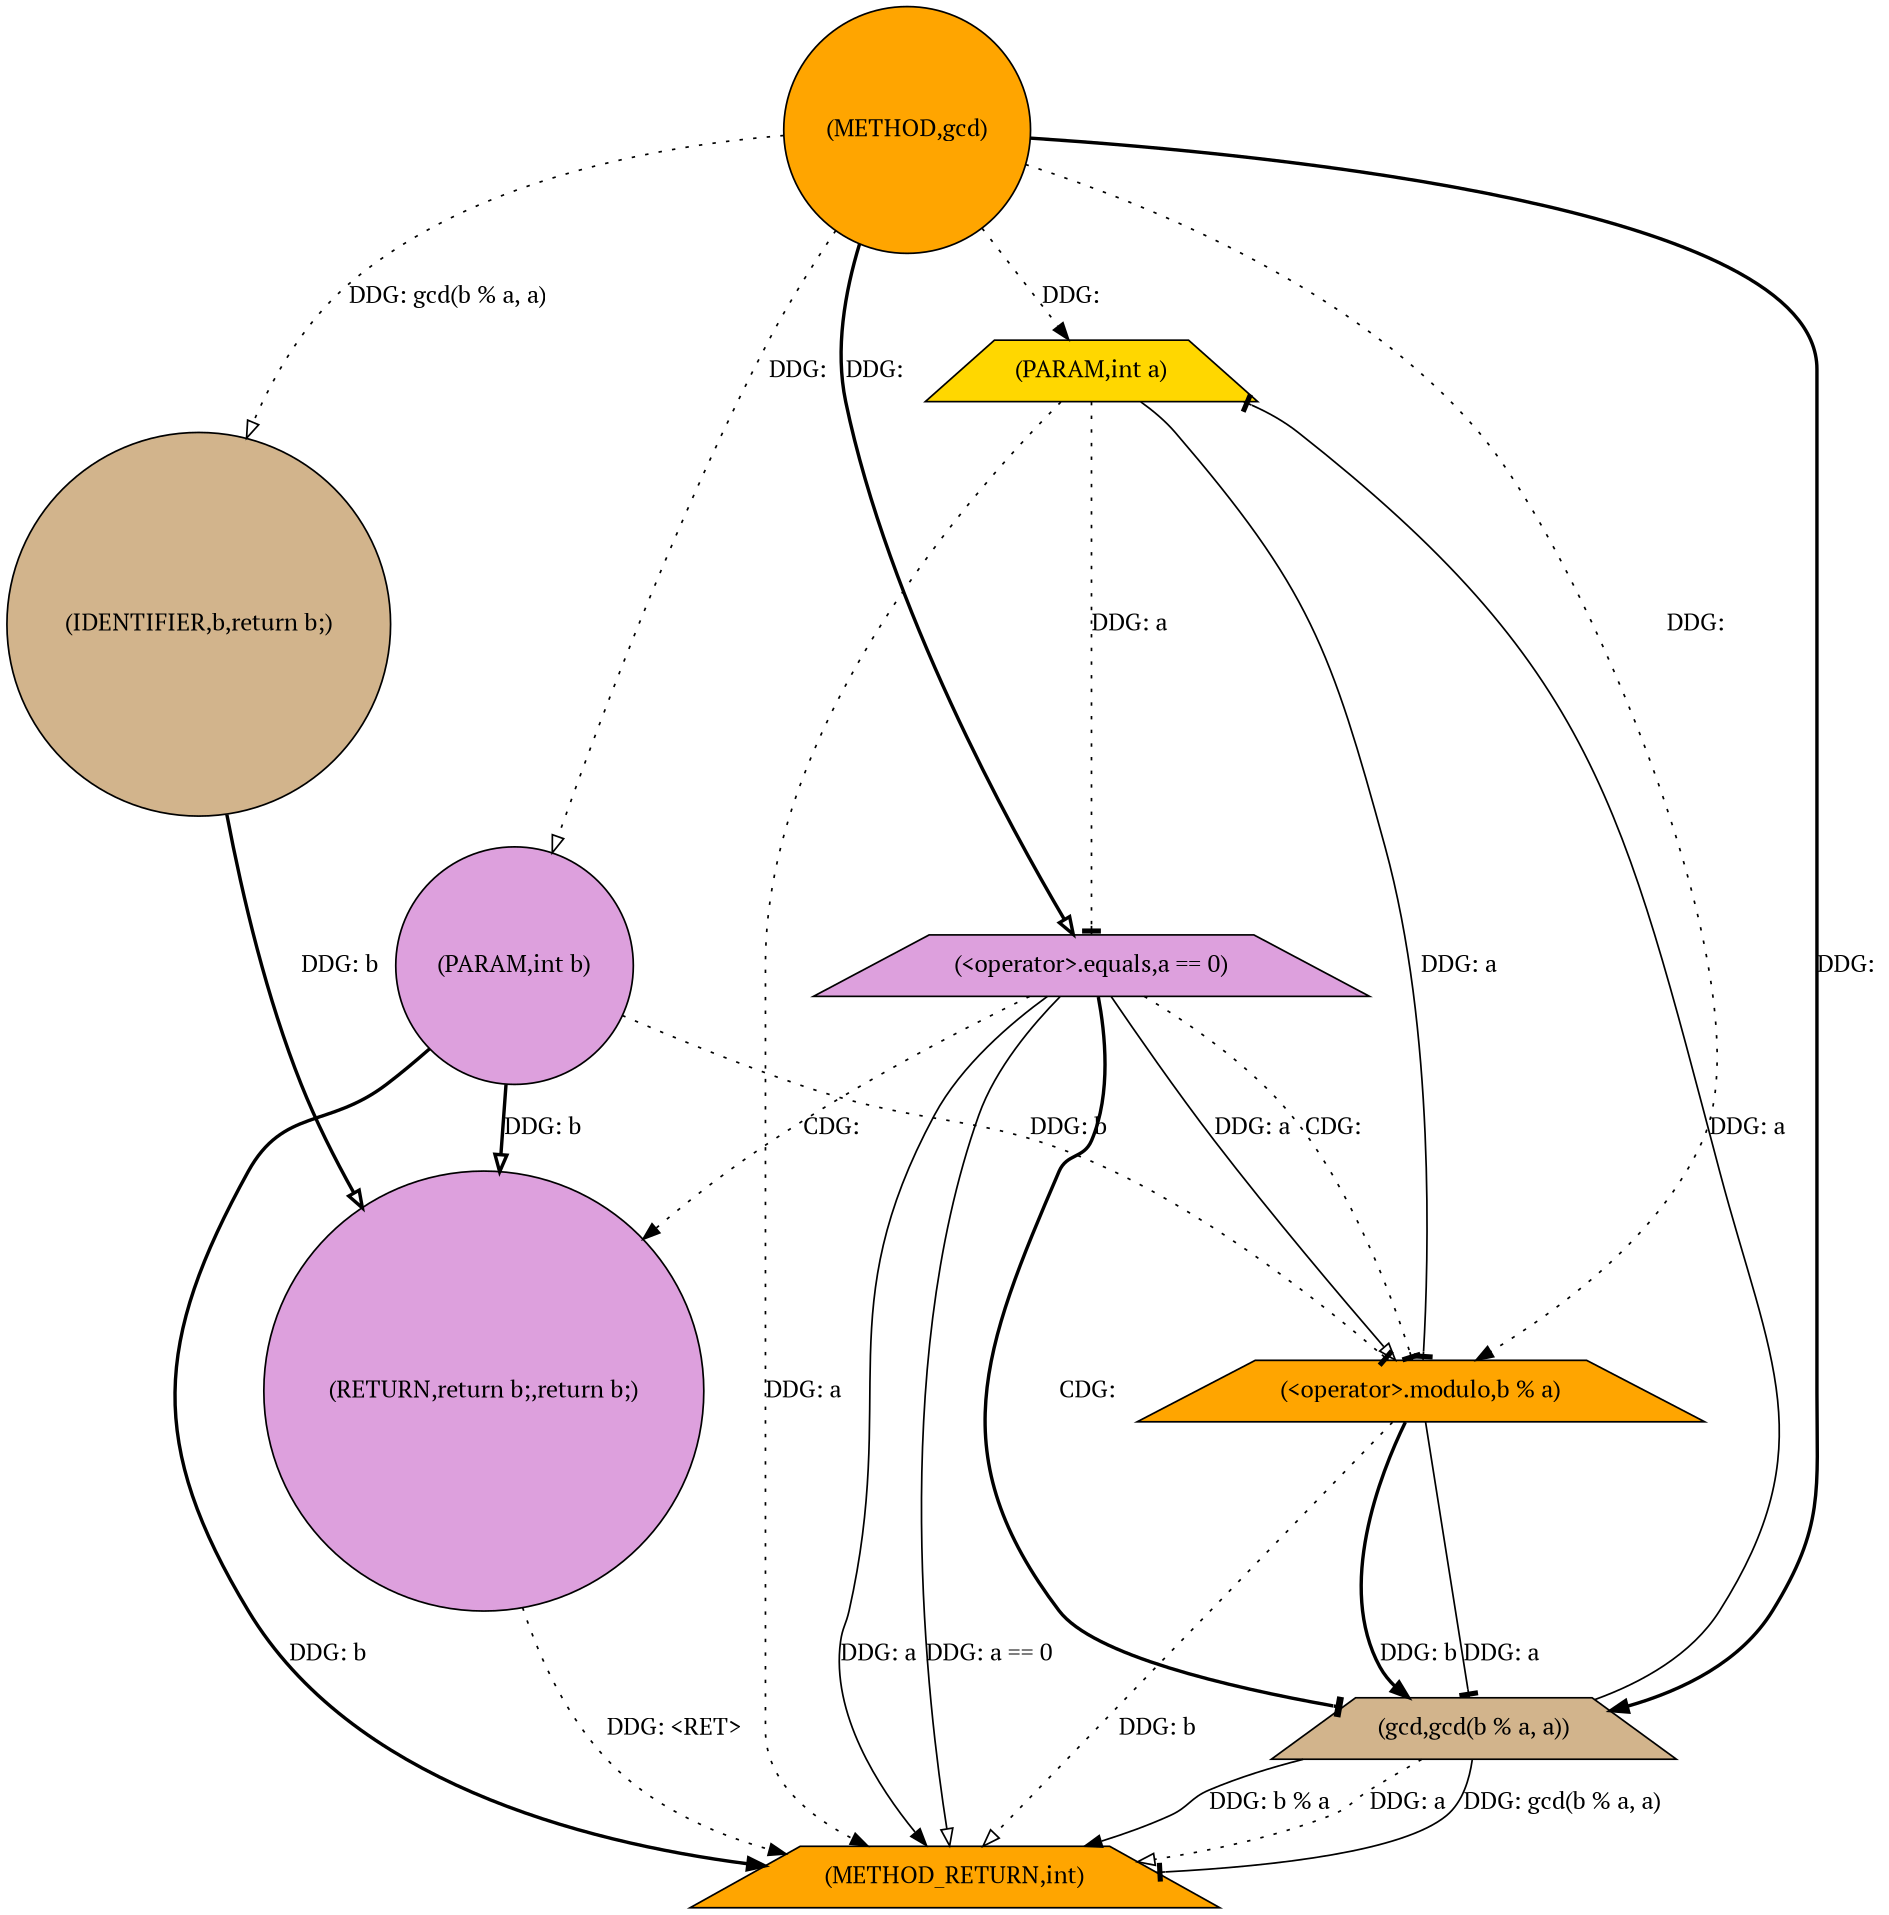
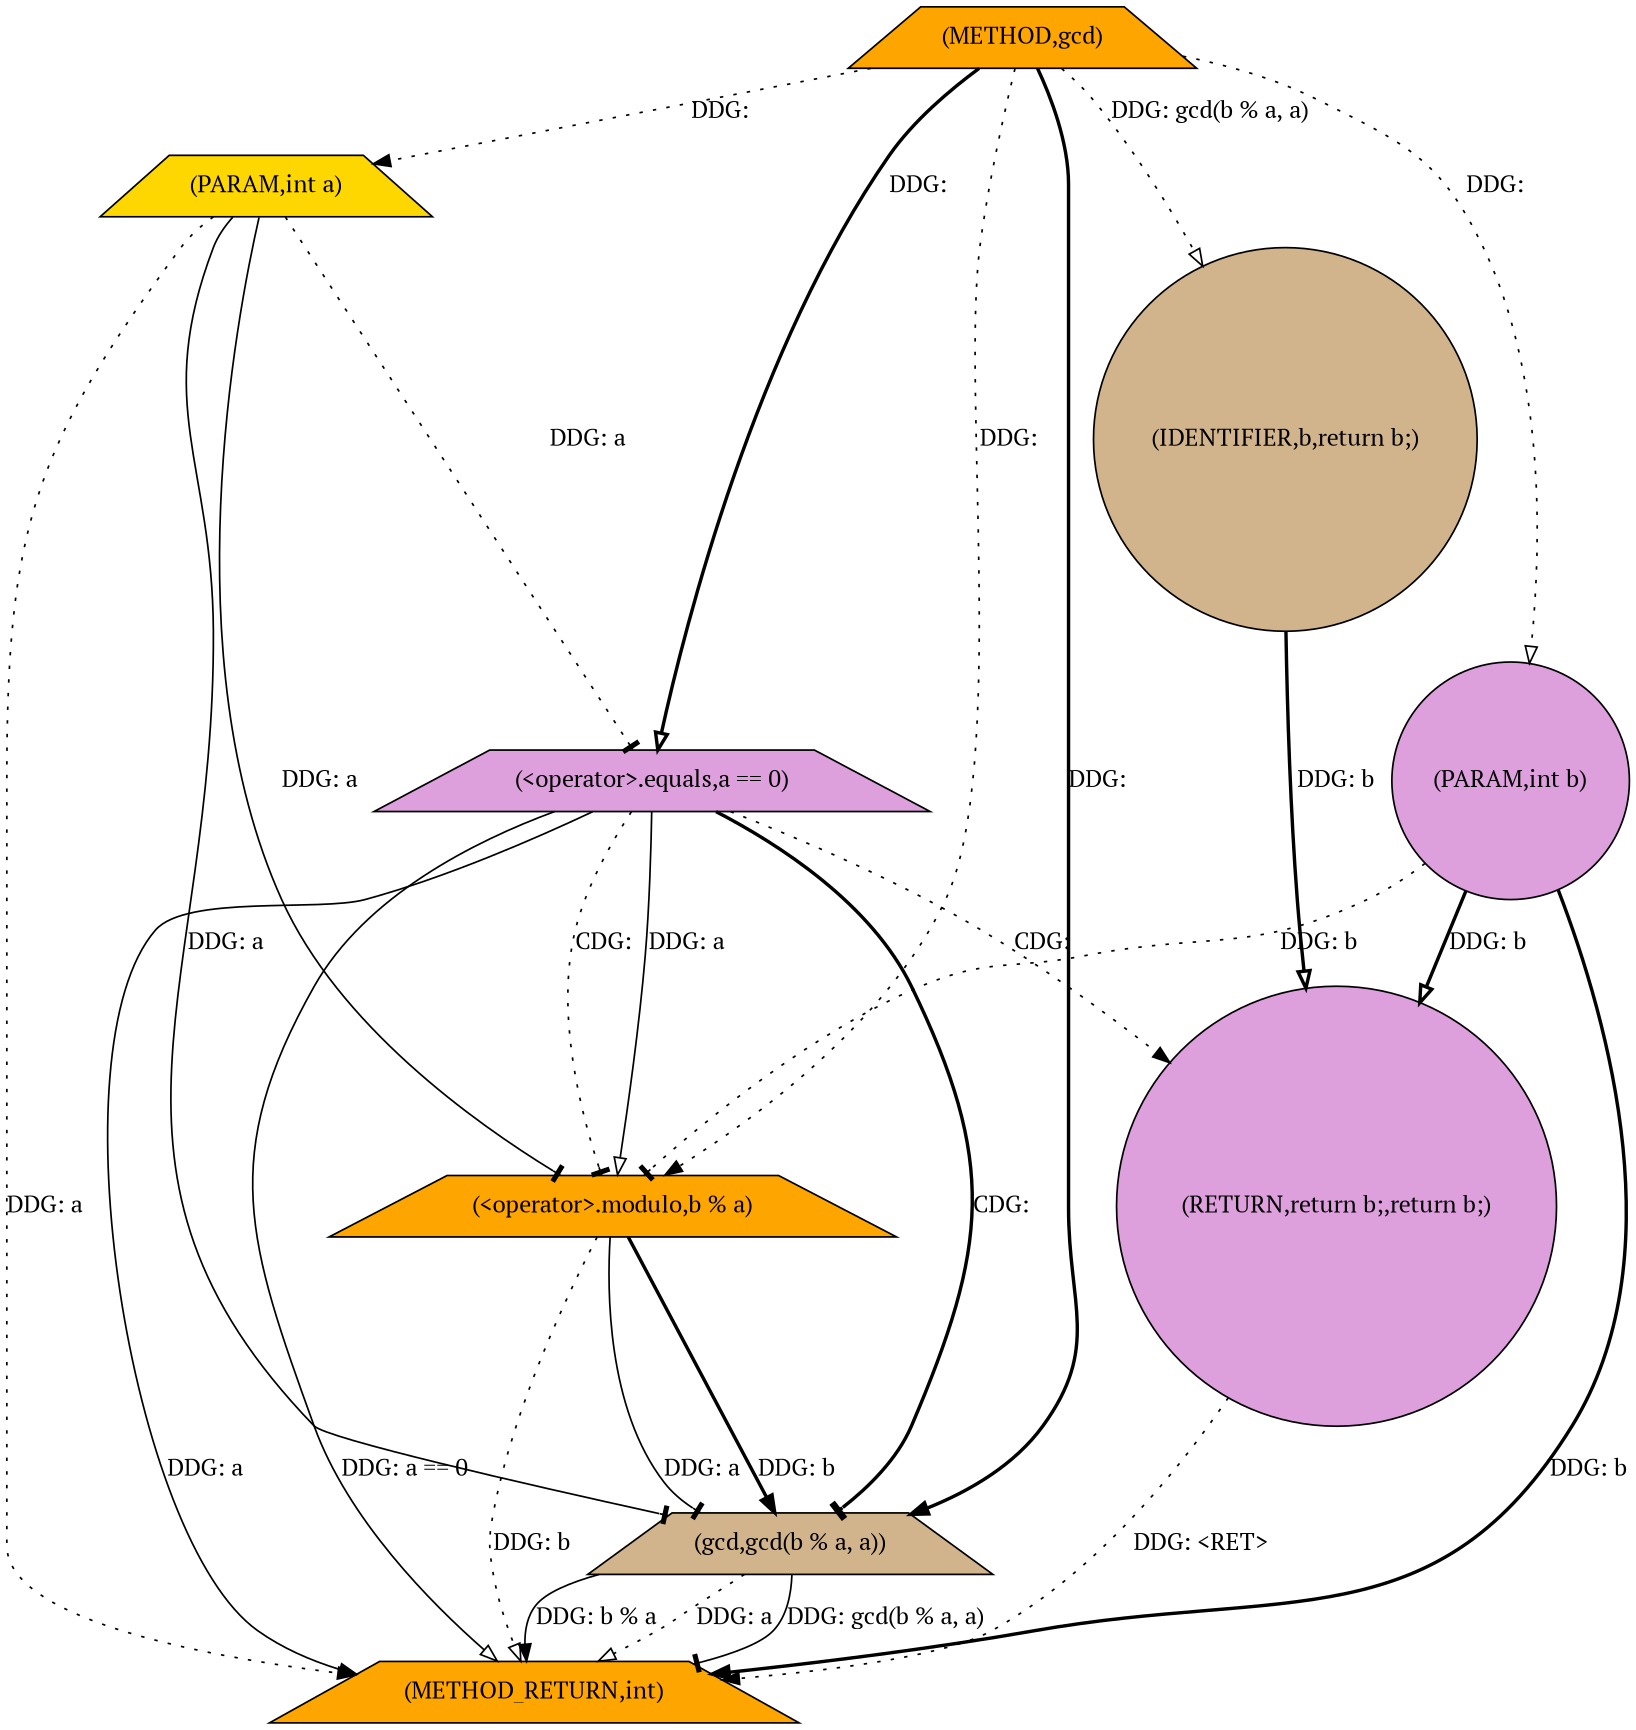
node "(METHOD,gcd)": shape circle -> trapezium
edge "(gcd,gcd(b % a, a))" -> "(PARAM,int a)": reversed
